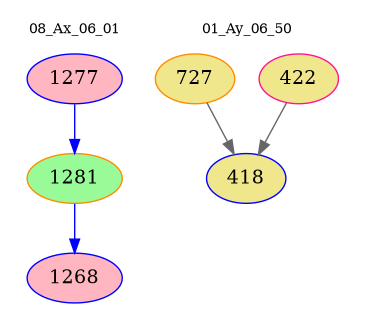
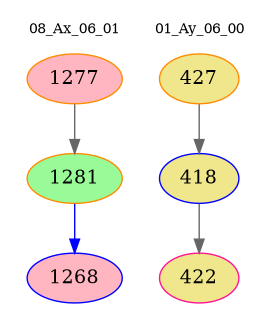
cluster "01_Ay_06_50": label "01_Ay_06_50" -> "01_Ay_06_00"
node "1277": color blue -> darkorange
node "727": label "727" -> "427"
edge "1277" -> "1281": color blue -> gray40
edge "422" -> "418": reversed
